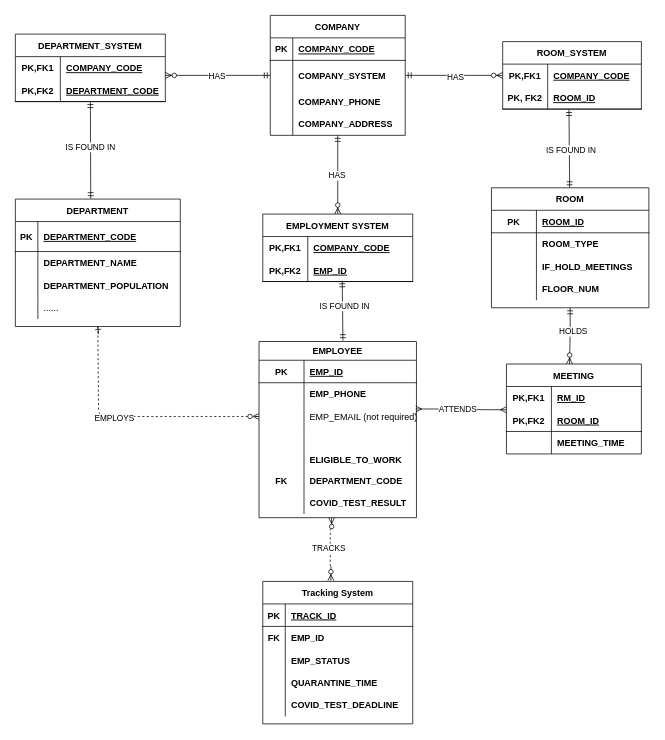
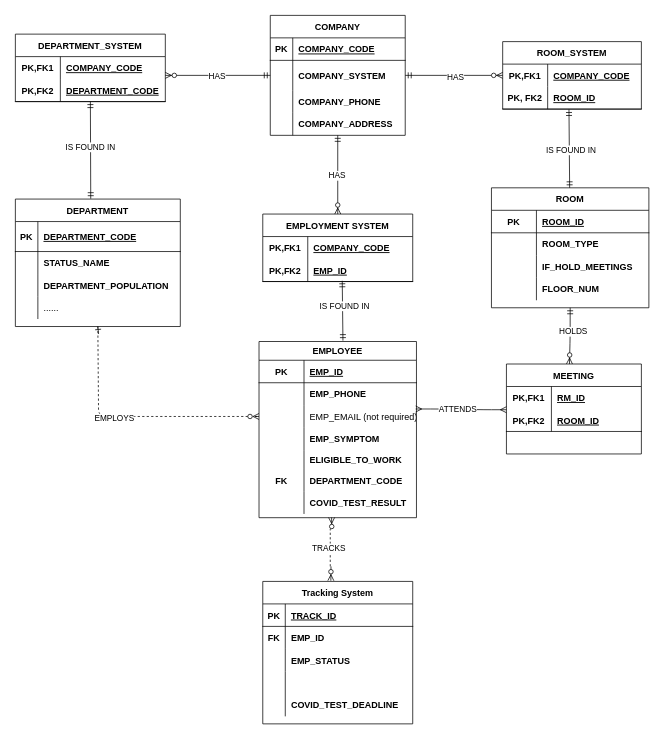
node "DEPARTMENT_NAME": label "DEPARTMENT_NAME" -> "STATUS_NAME"
node "EMP_SYMPTOM": added
node "MEETING_TIME": removed
node "QUARANTINE_TIME": removed
